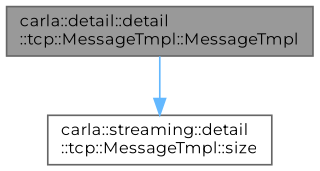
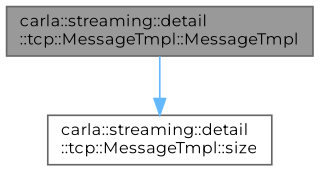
node "carla::detail::detail ::tcp::MessageTmpl::MessageTmpl": label "carla::detail::detail ::tcp::MessageTmpl::MessageTmpl" -> "carla::streaming::detail ::tcp::MessageTmpl::MessageTmpl"
